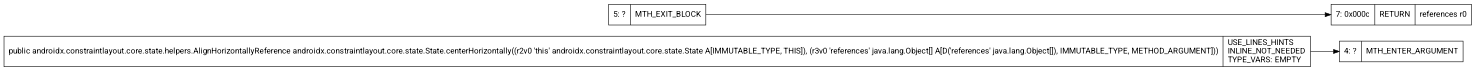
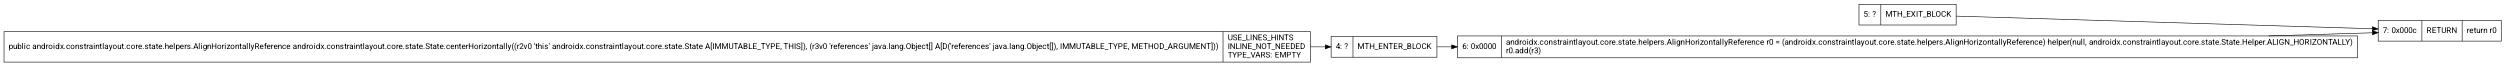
node "7: 0x000c": text "references r0" -> "return r0"
node "6: 0x0000": added
node "4: ?": text "MTH_ENTER_ARGUMENT" -> "MTH_ENTER_BLOCK"
